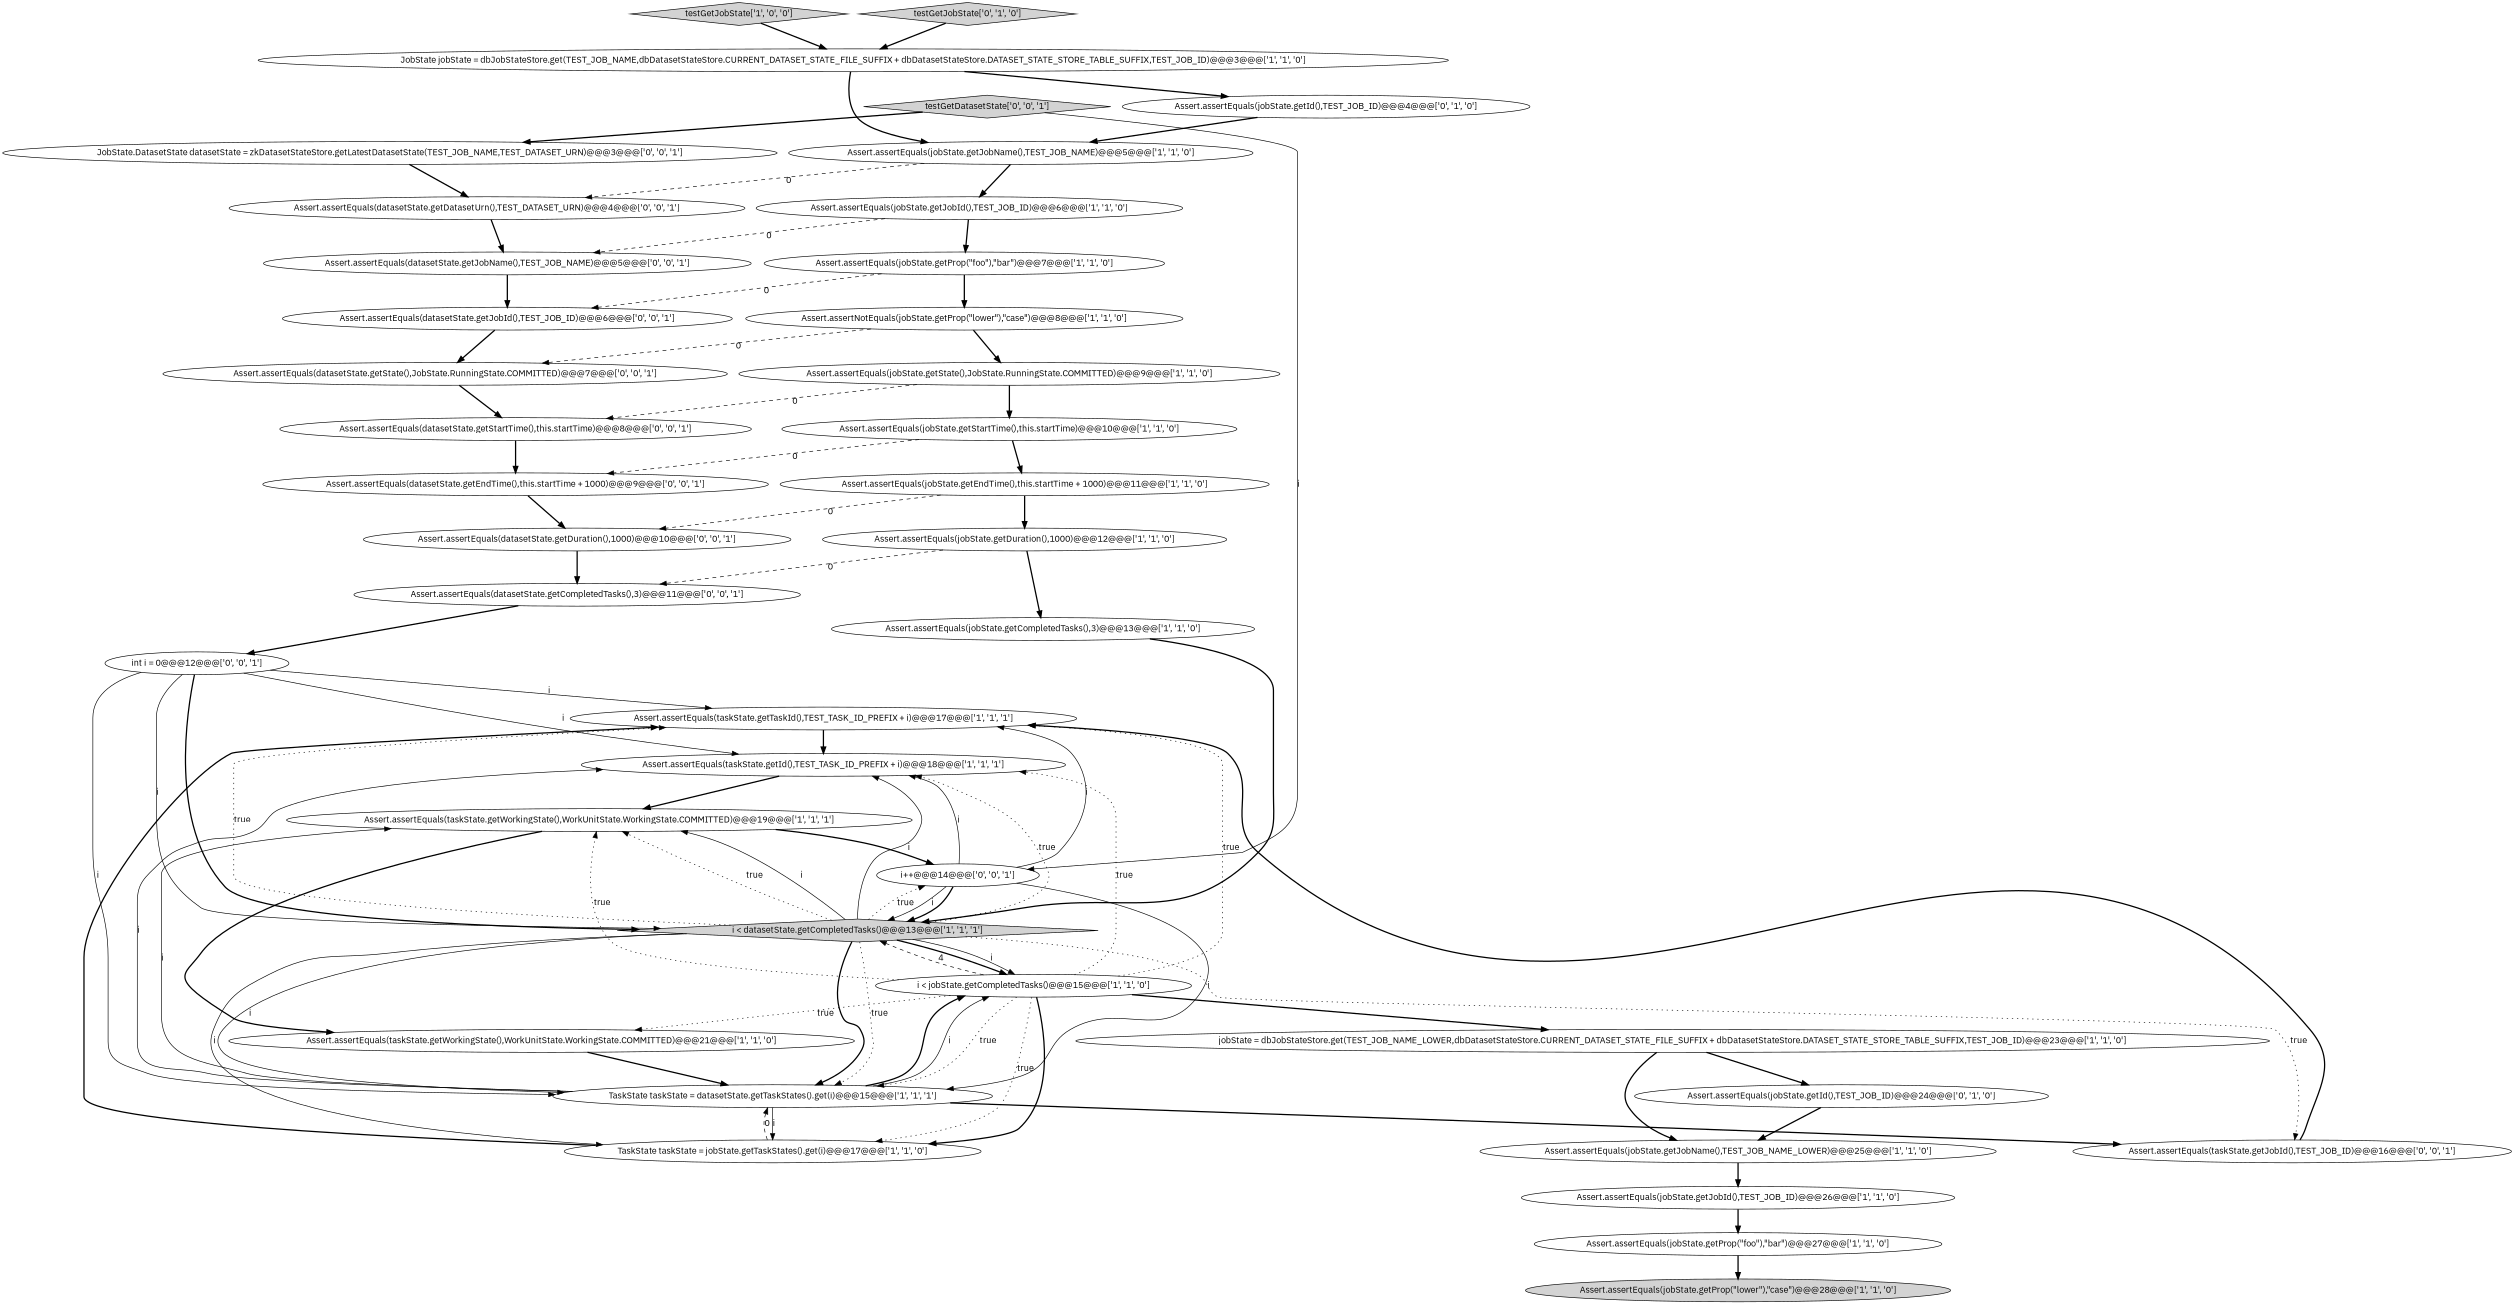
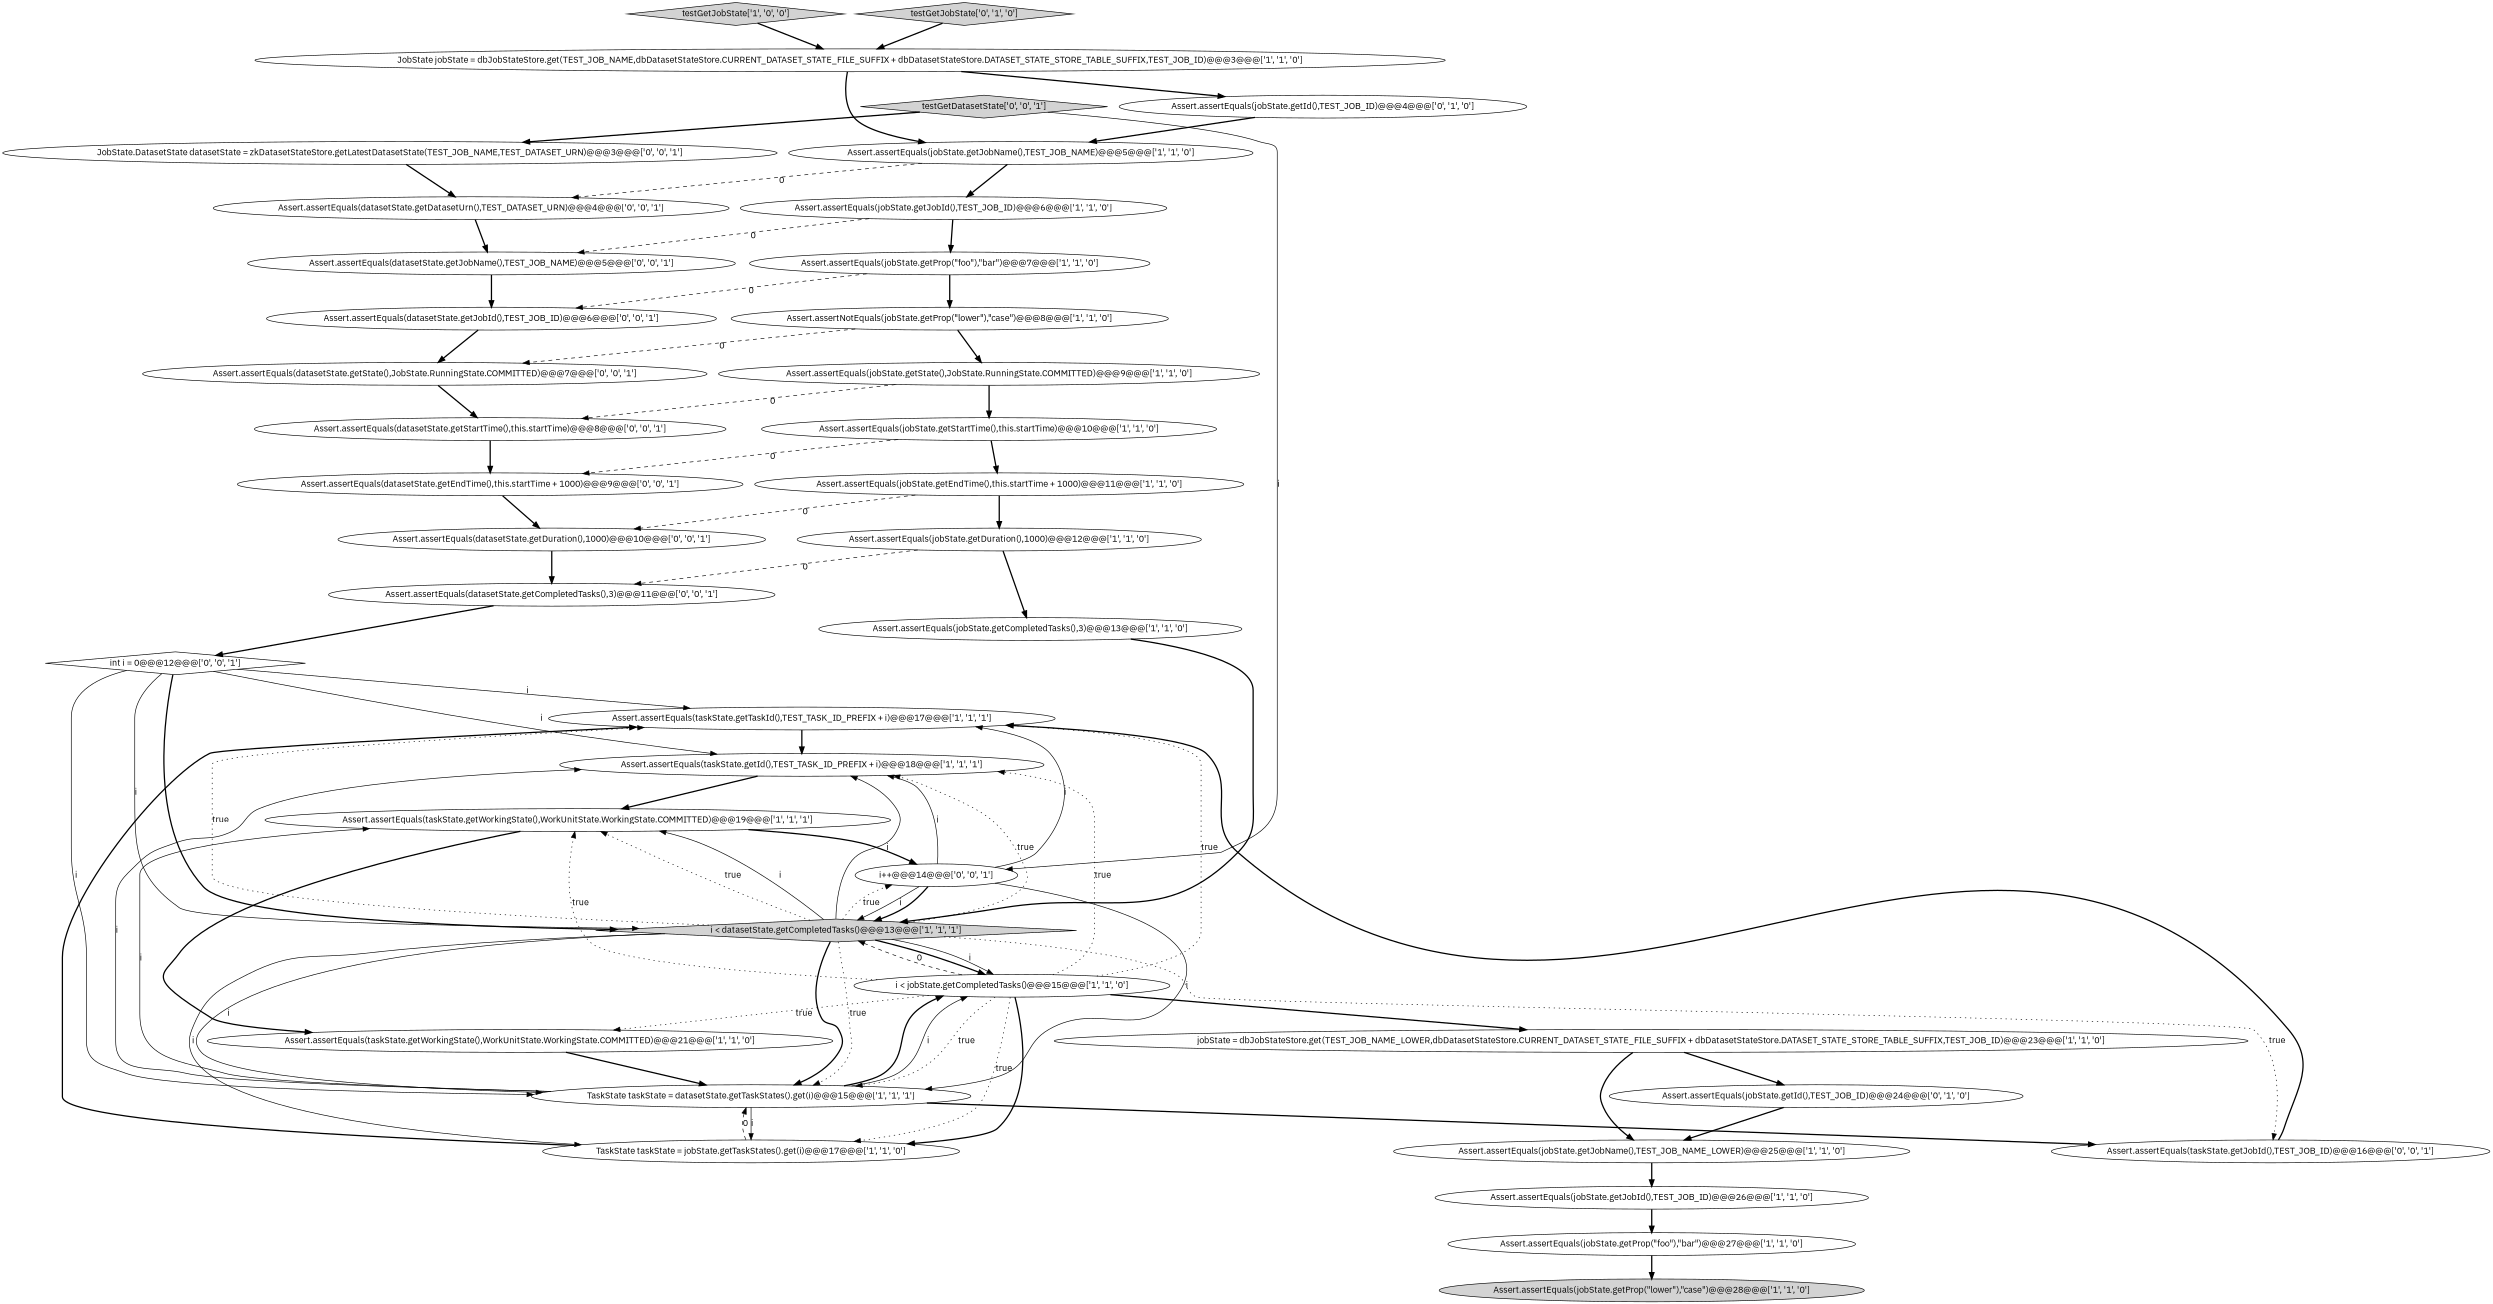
node "int i = 0@@@12@@@['0', '0', '1']": shape ellipse -> diamond
edge "i < jobState.getCompletedTasks()@@@15@@@['1', '1', '0']" -> "i < datasetState.getCompletedTasks()@@@13@@@['1', '1', '1']": label "4" -> "0"
